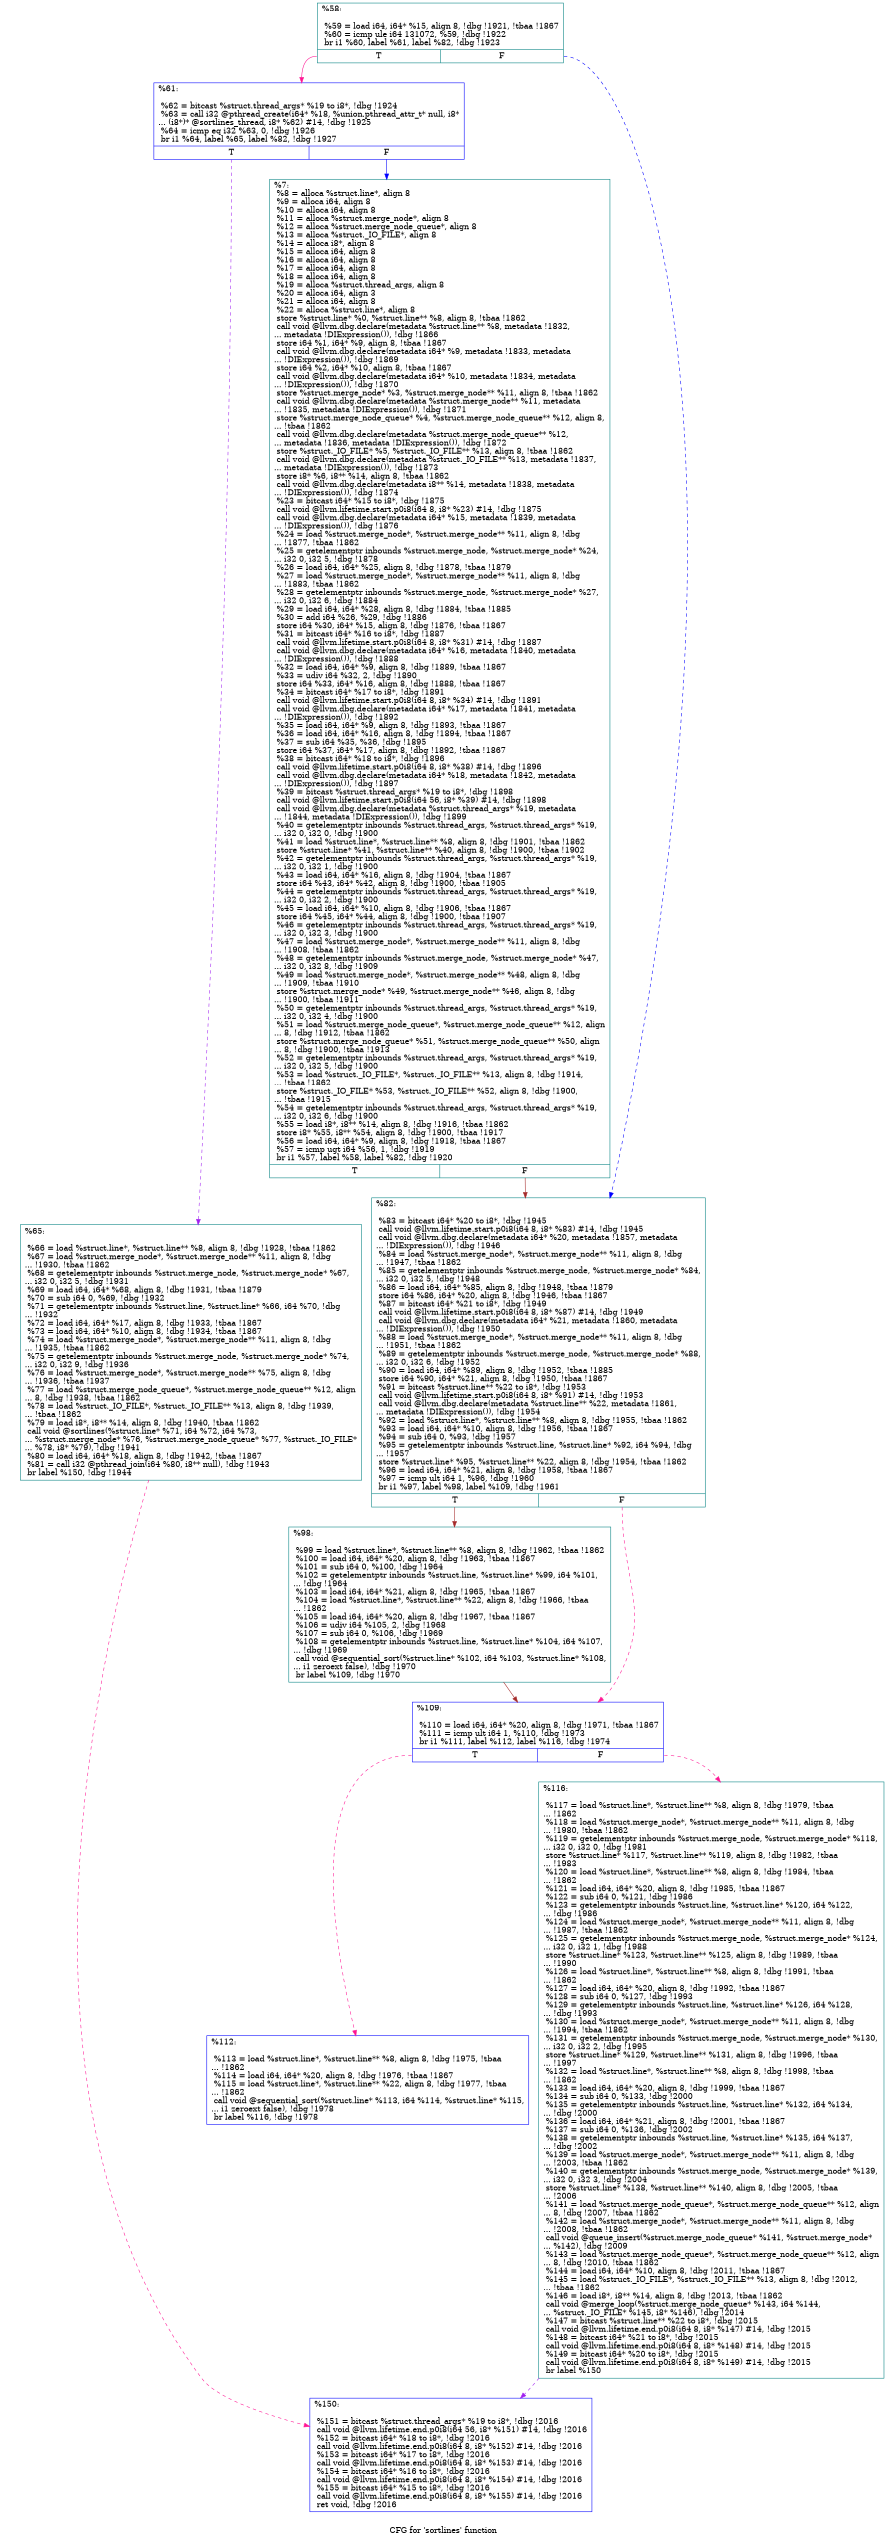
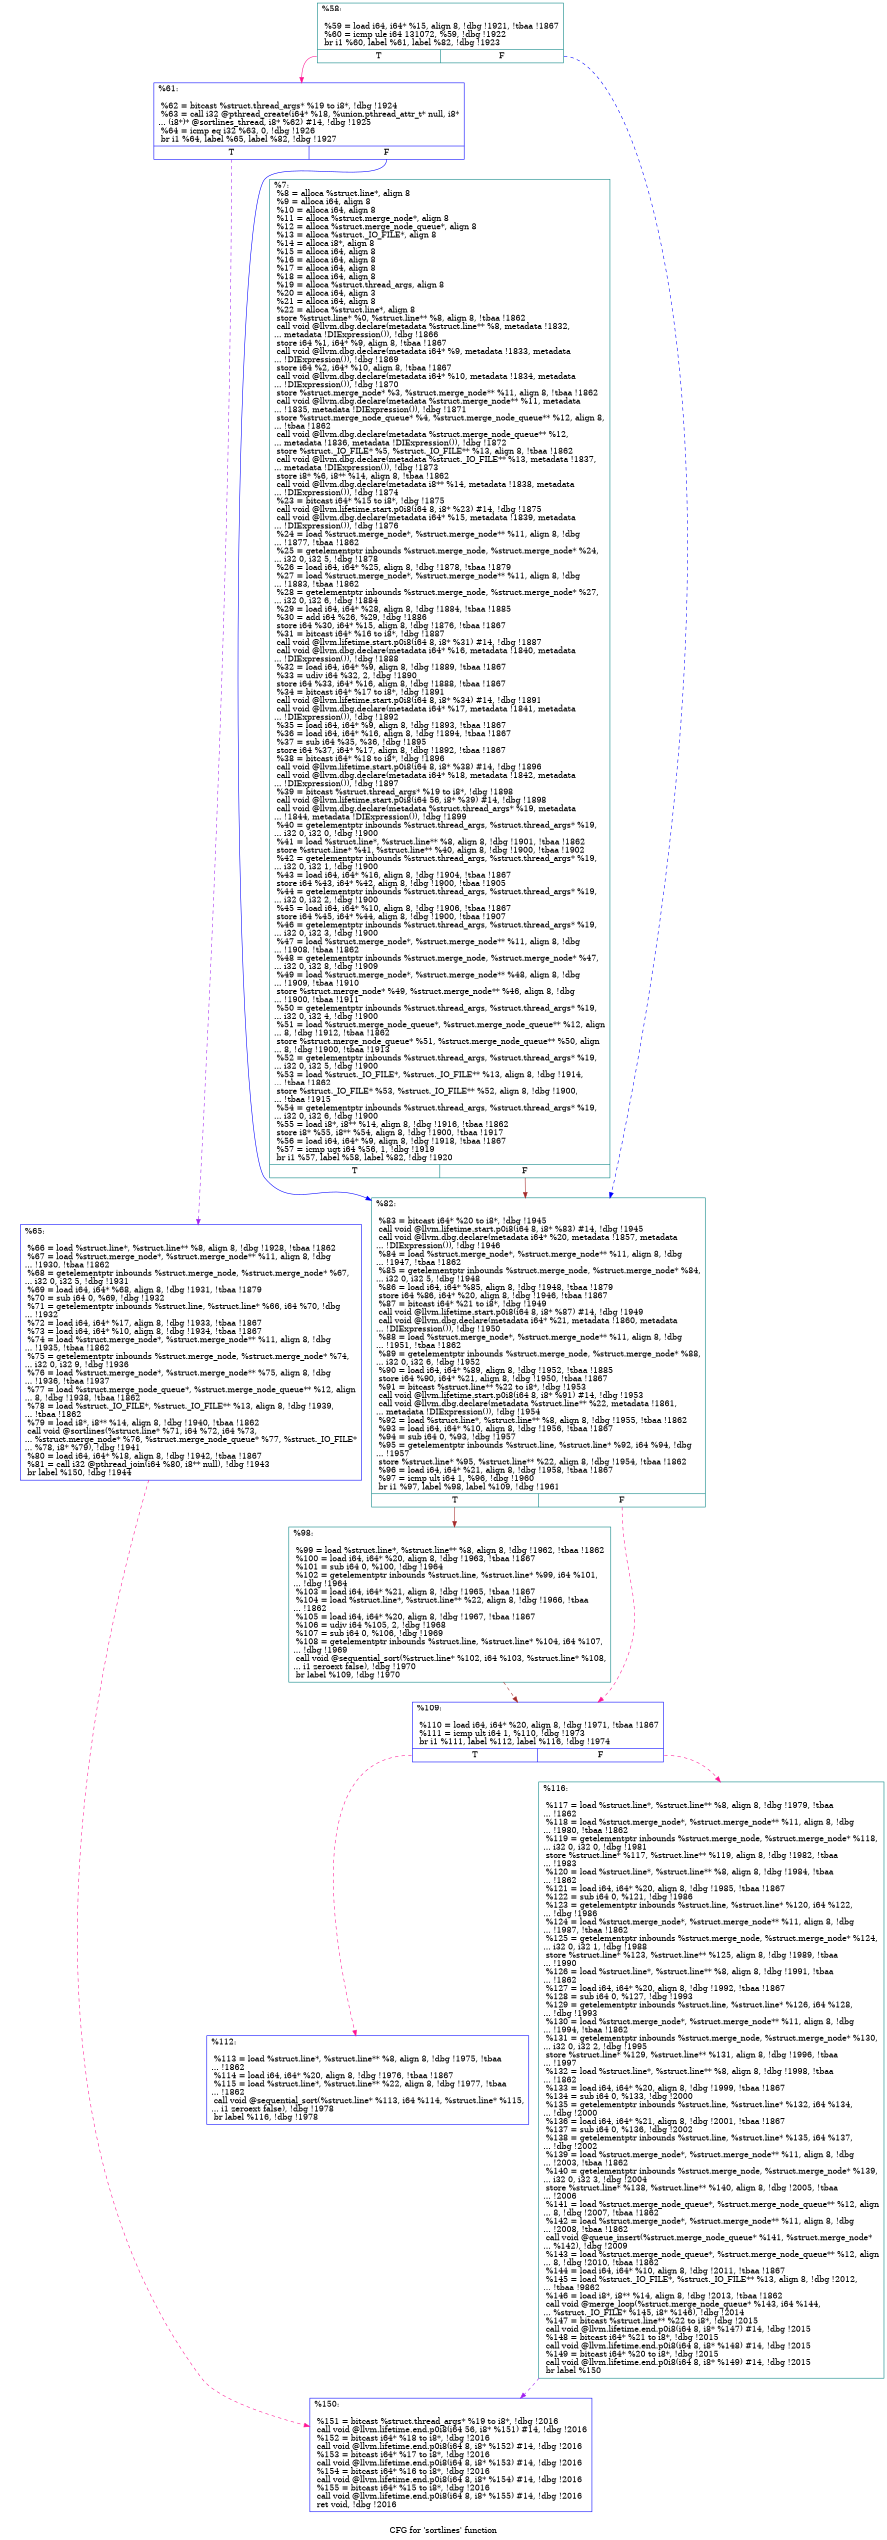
edge "%61:" -> "%7:": now "%61:" -> "%82:"
node "%65:": color teal -> blue
edge "%98:" -> "%109:": style solid -> dashed
node "%116:": text "... !tbaa !1862" -> "... !tbaa !9862"
